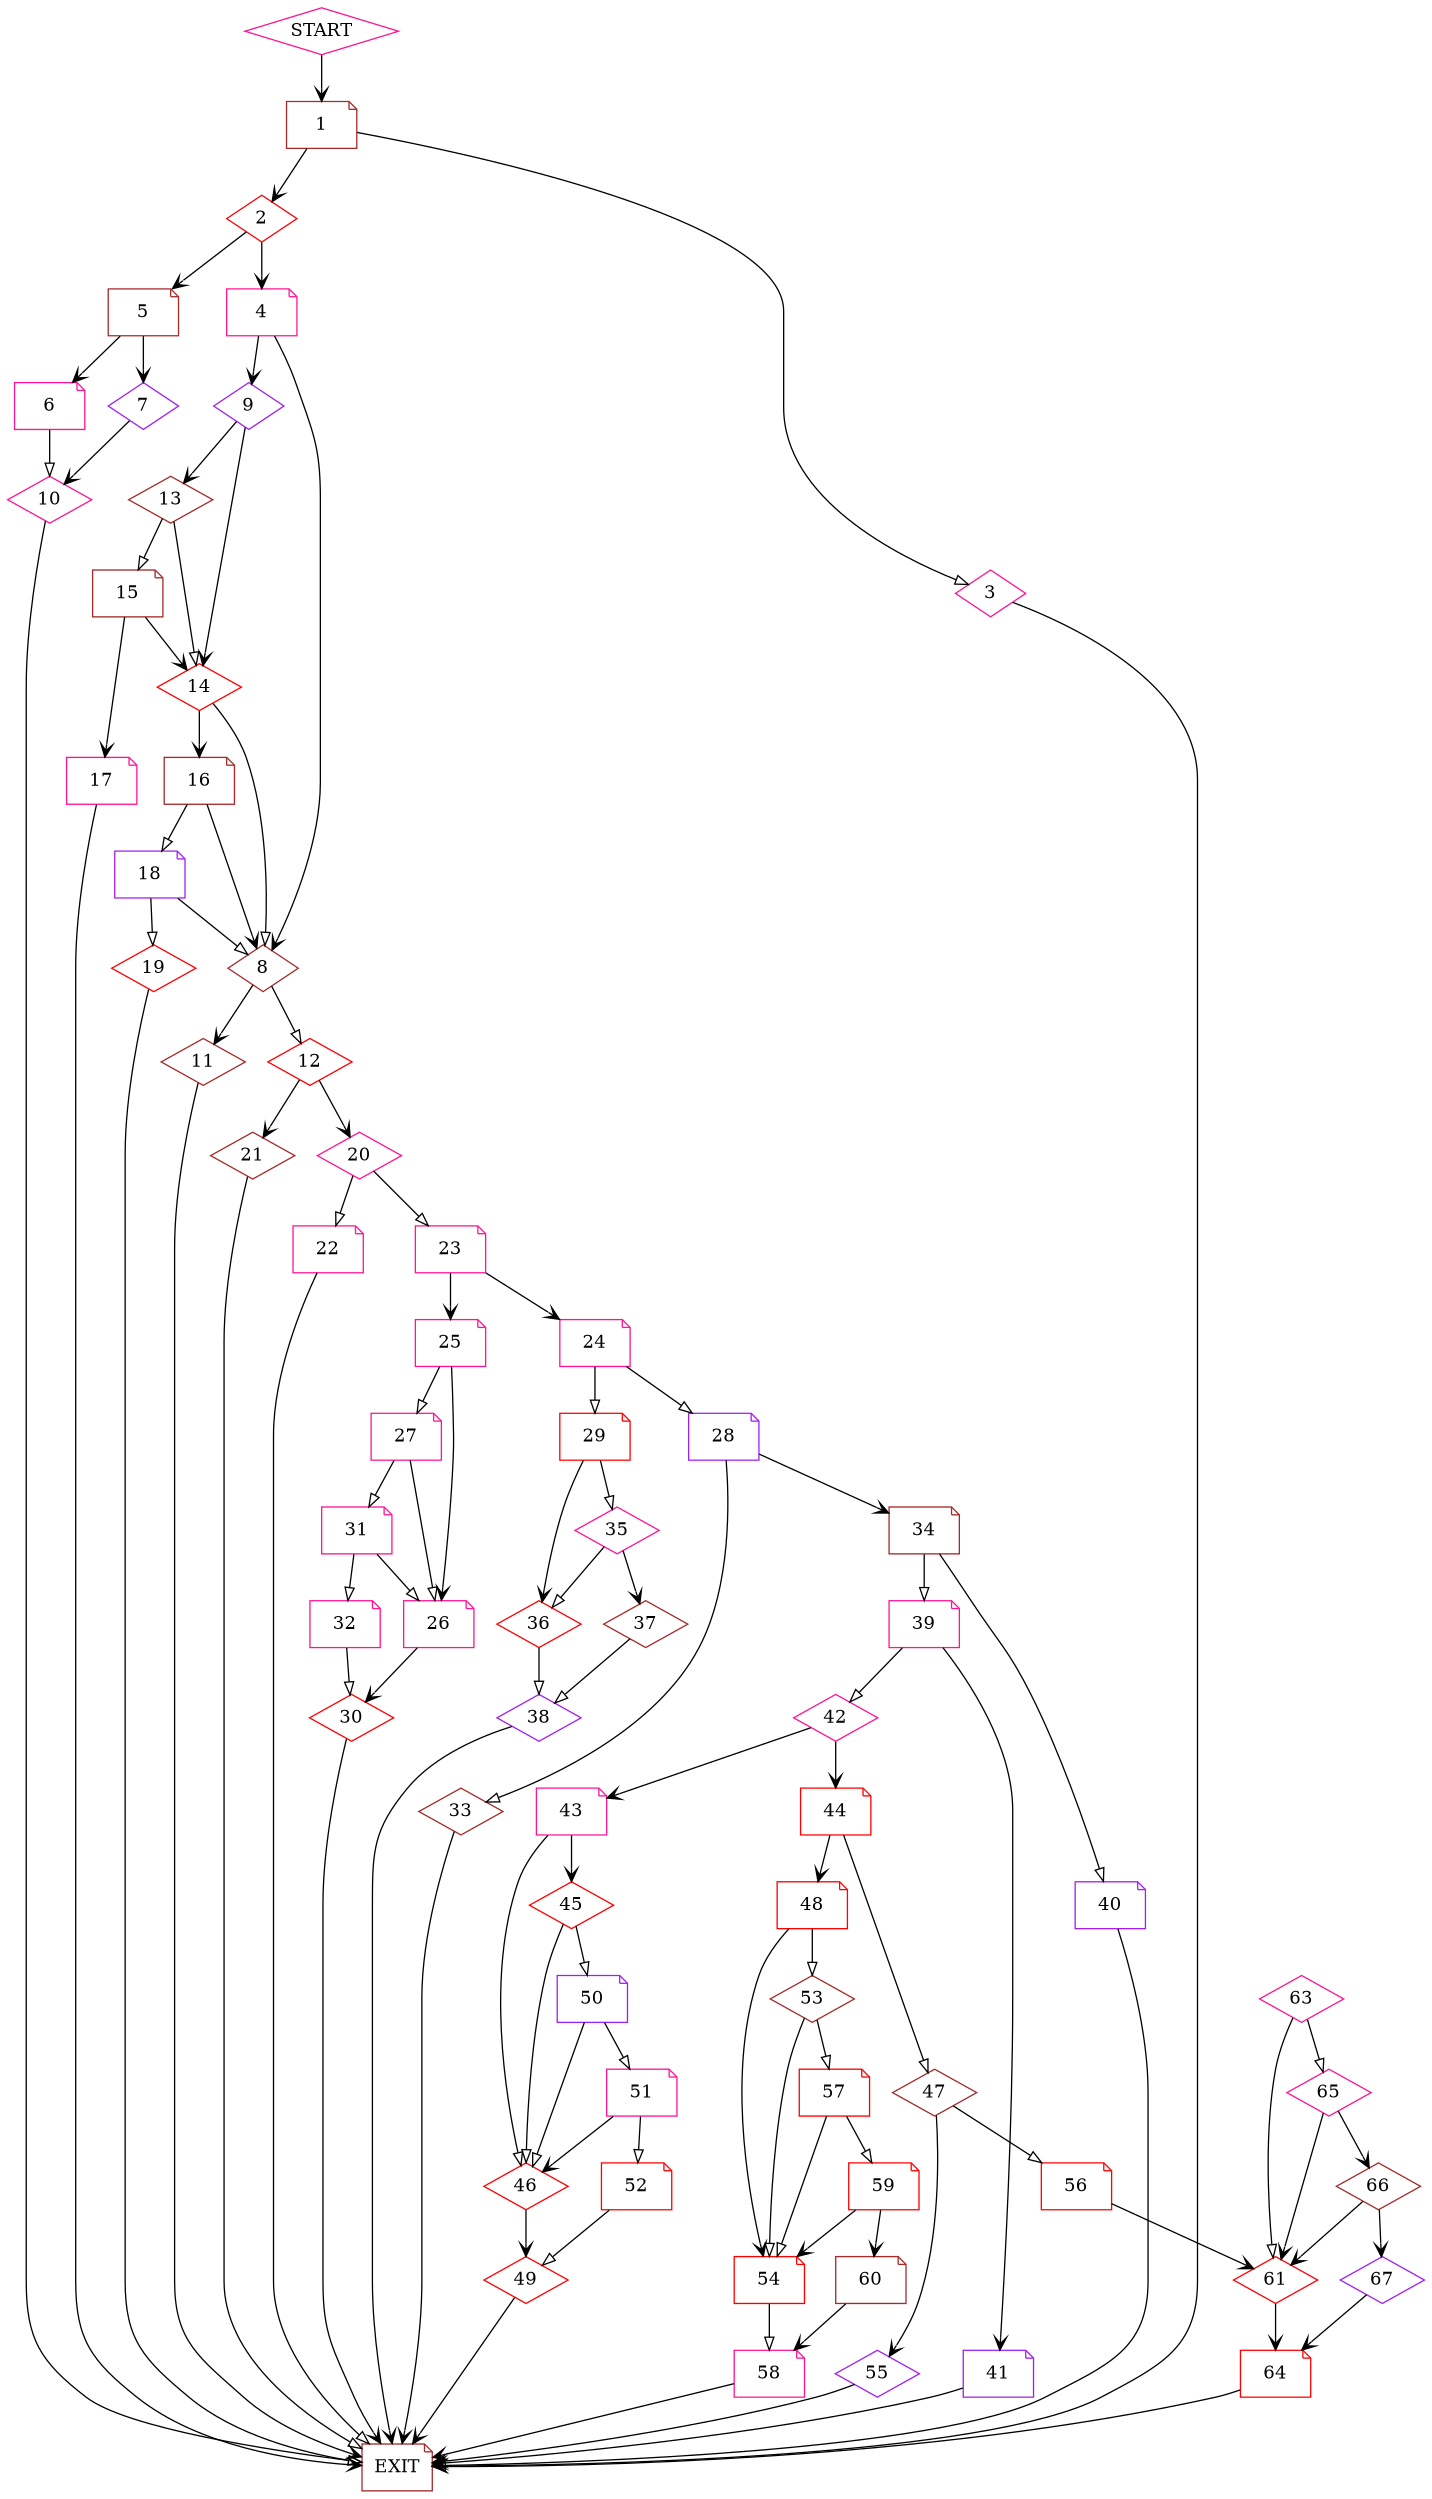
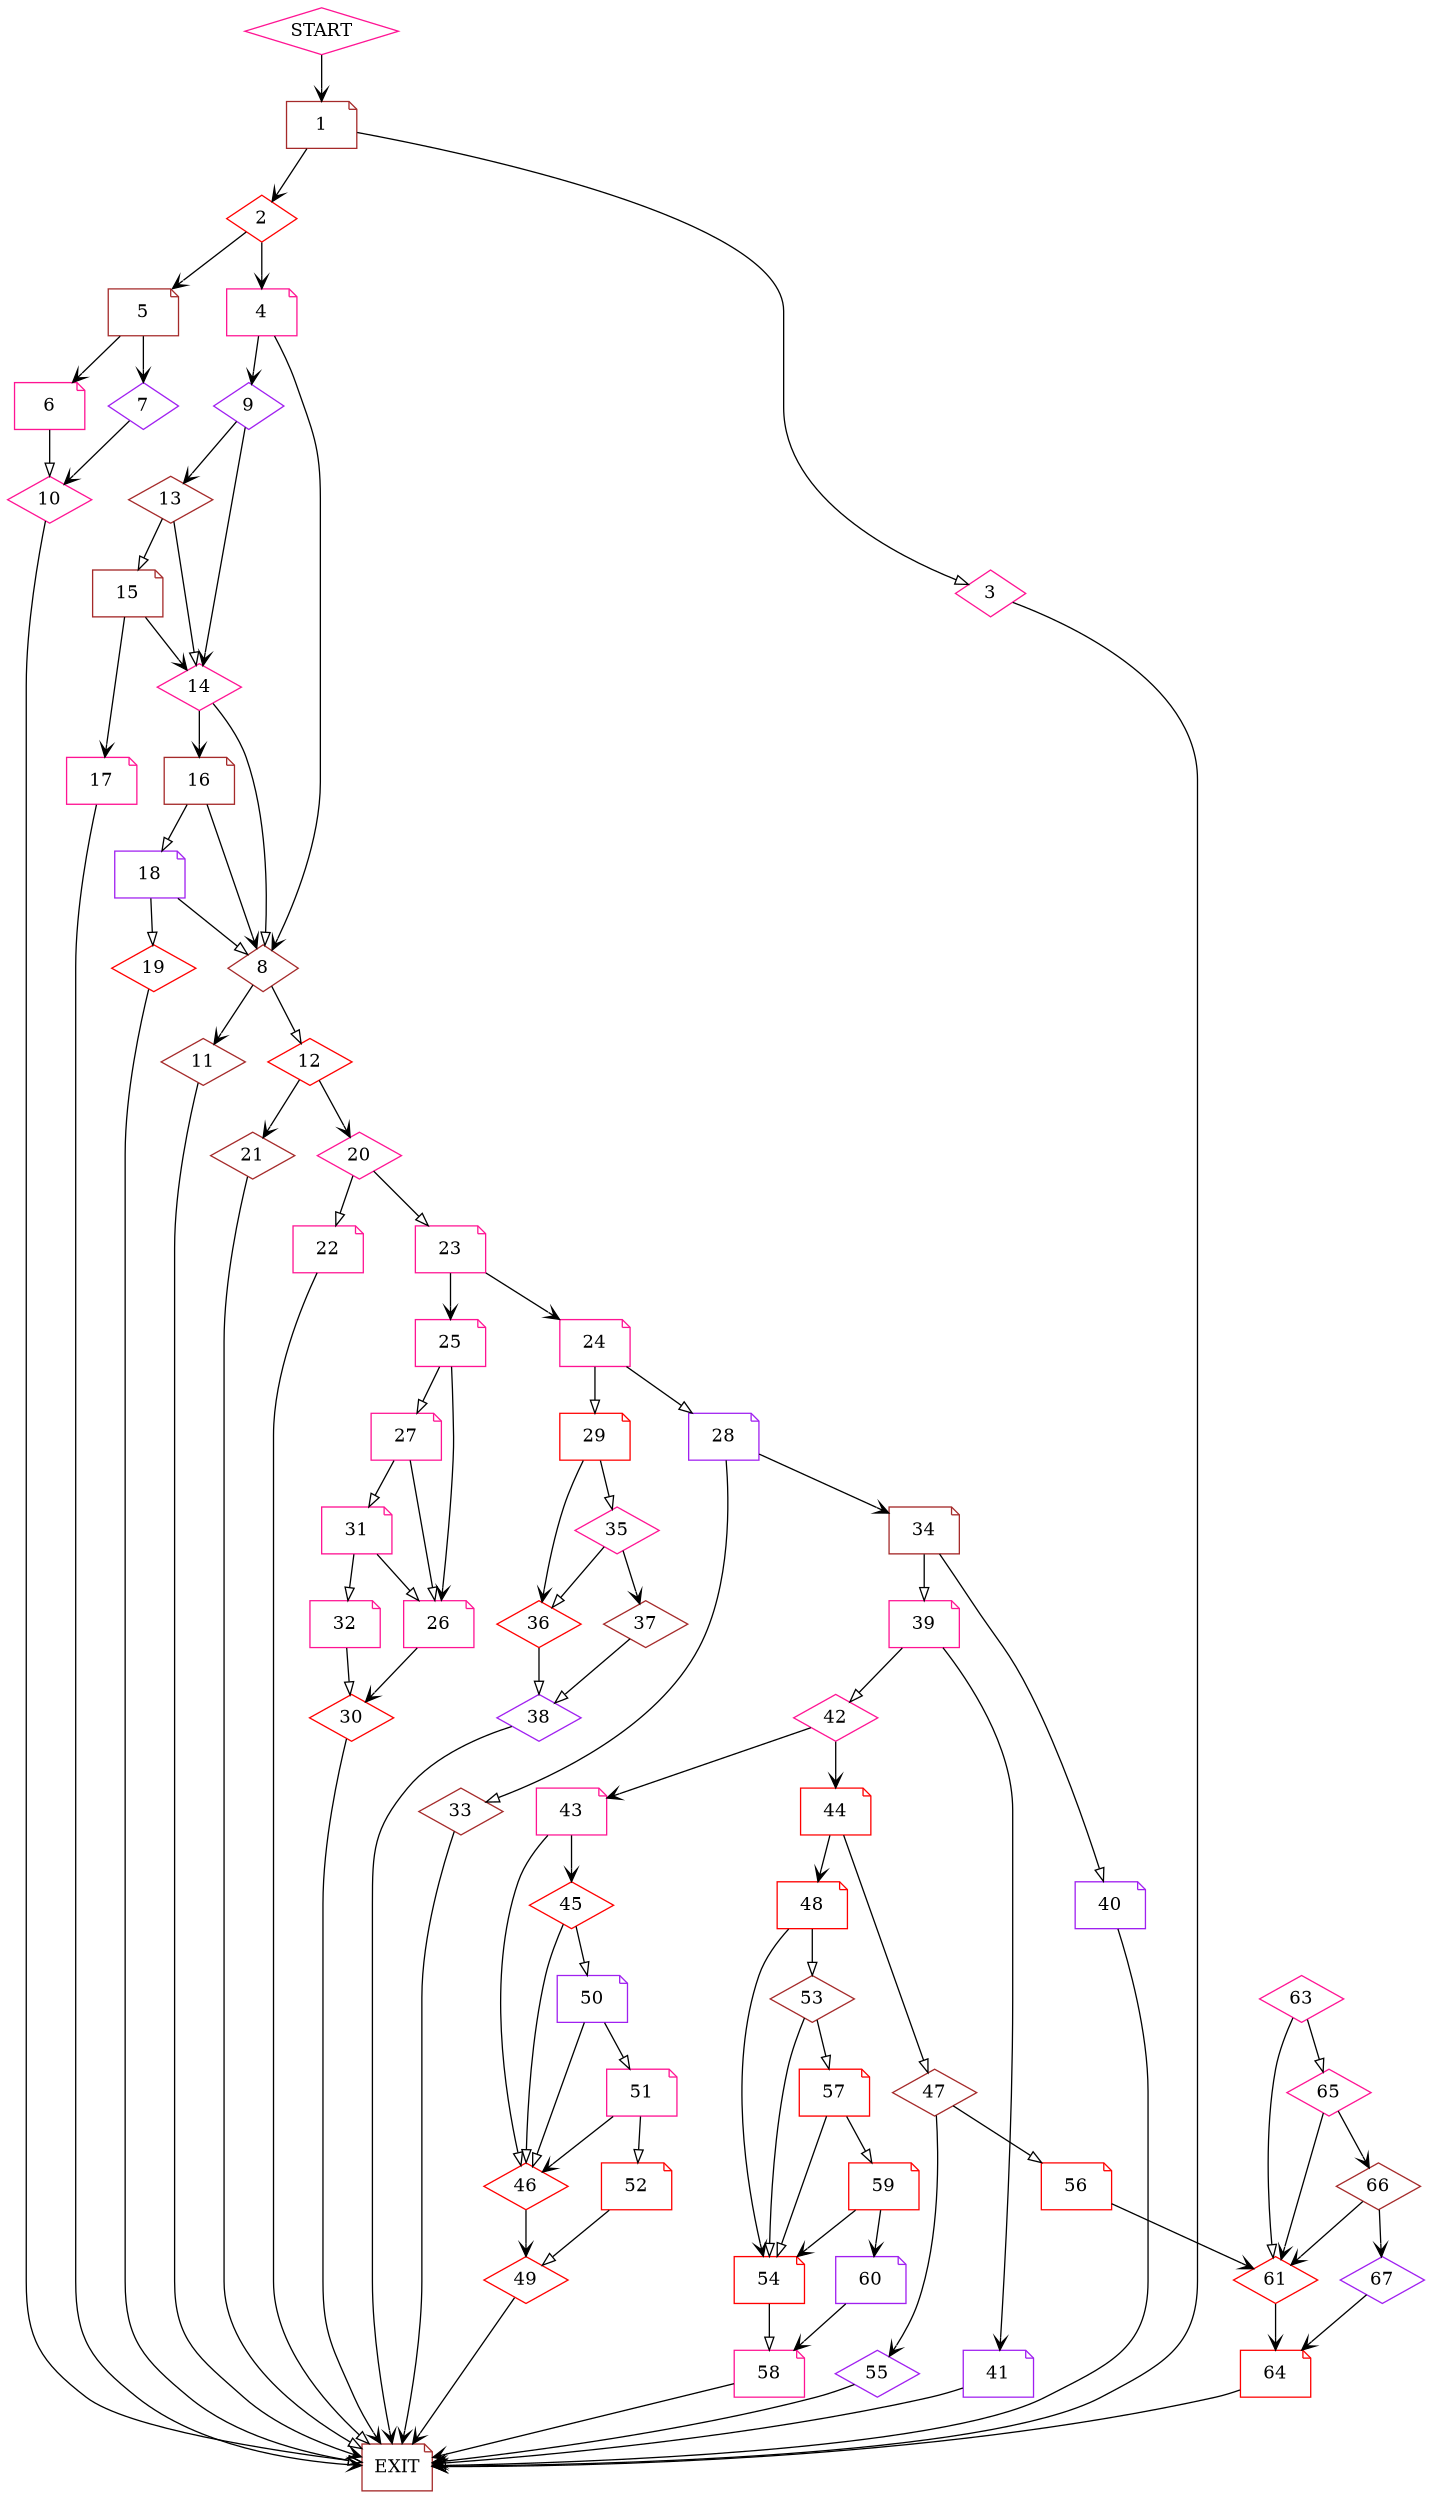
node "14": color red -> deeppink
node "60": color brown -> purple
